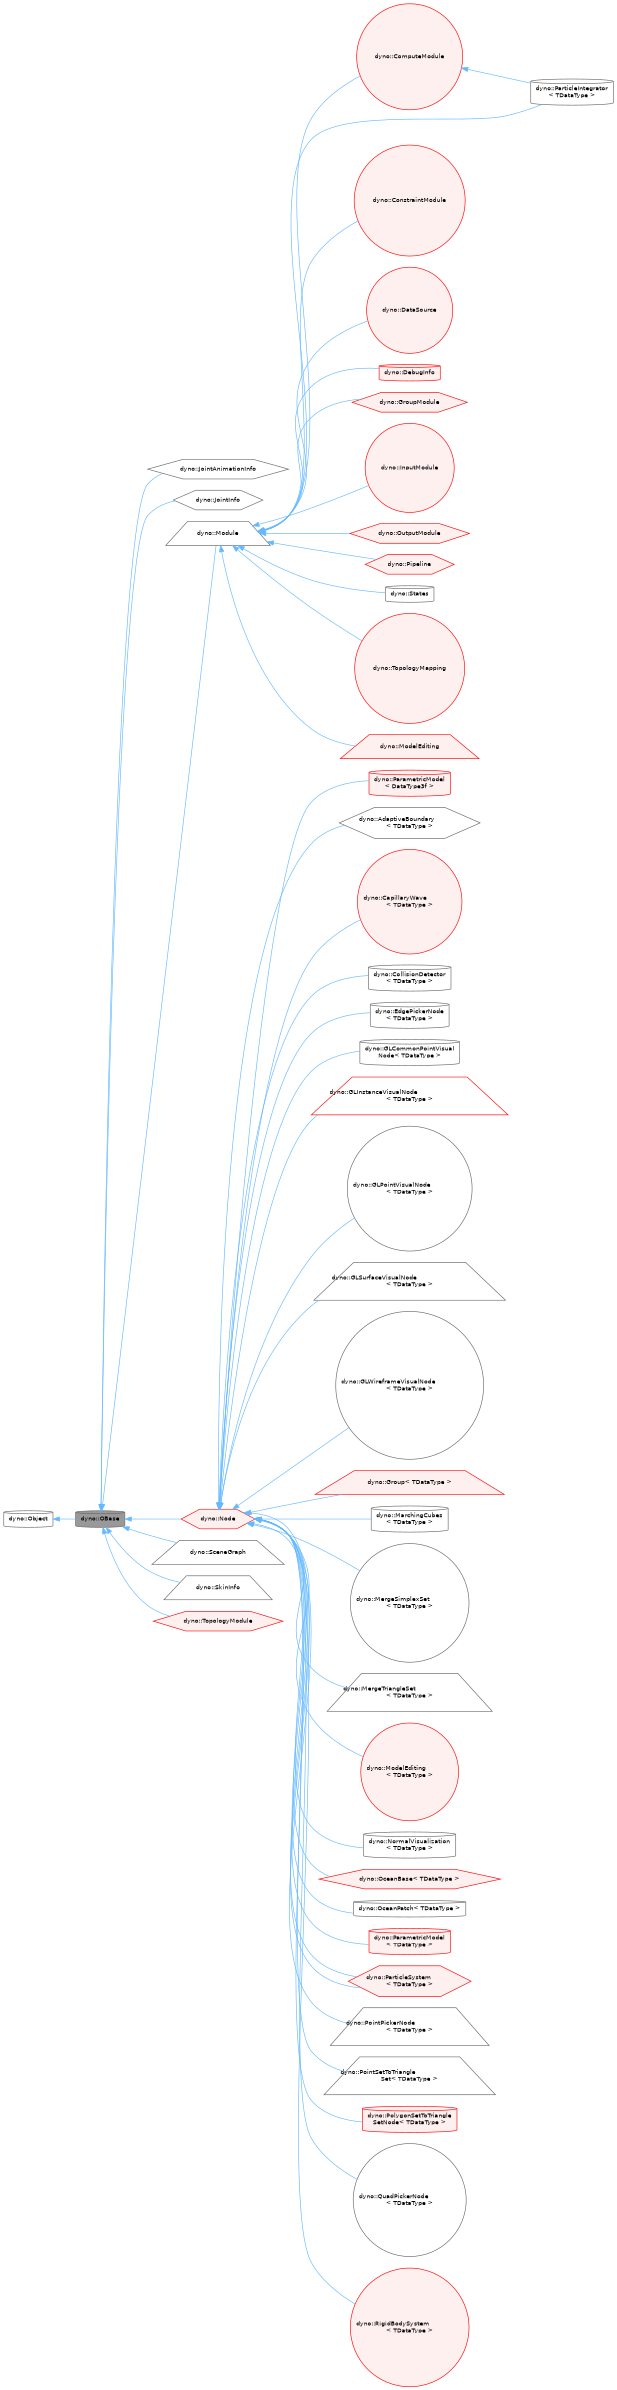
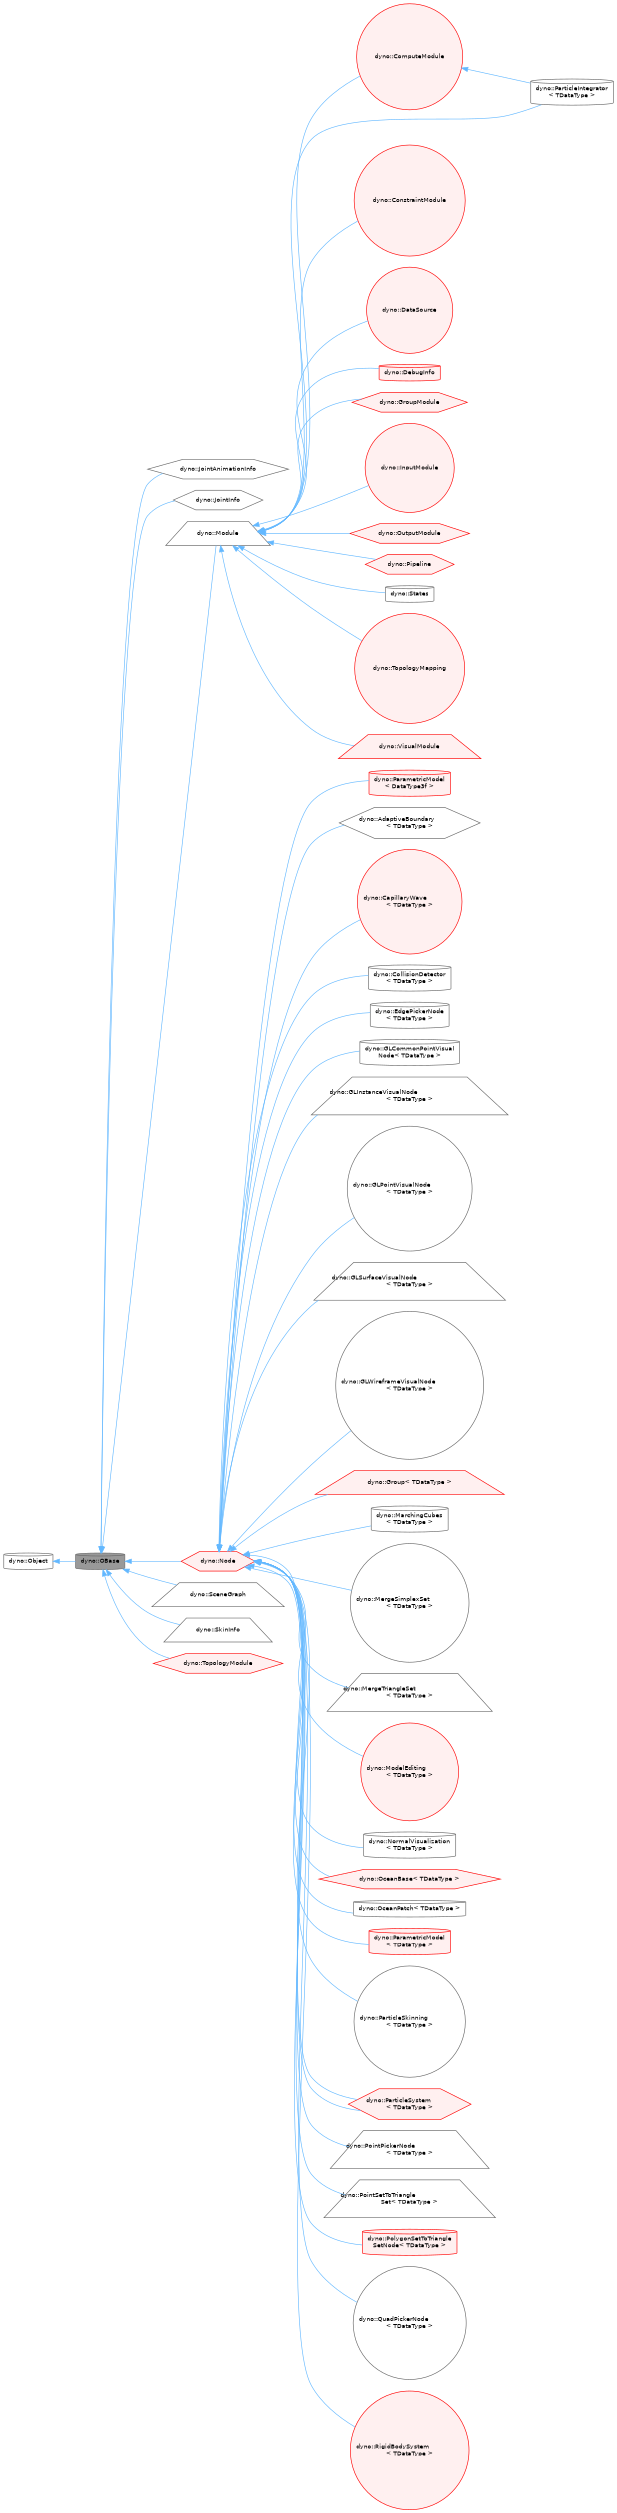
node "dyno::ModelEditing": label "dyno::ModelEditing" -> "dyno::VisualModule"
node "dyno::GLInstanceVisualNode < TDataType >": color red -> gray40
node "dyno::ParticleSkinning < TDataType >": added
